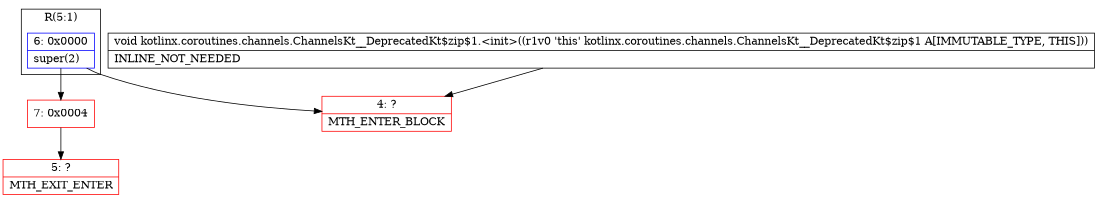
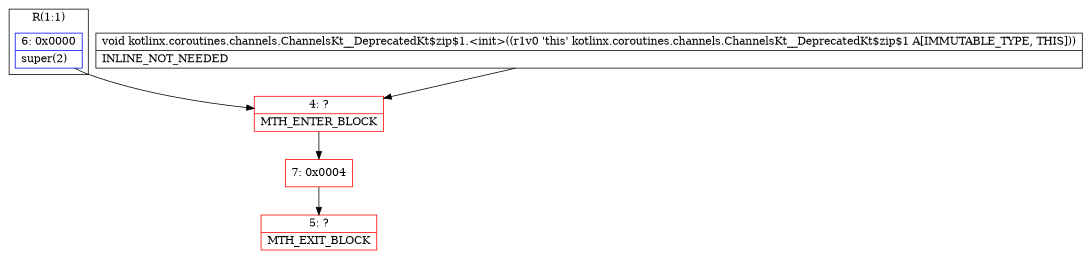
cluster "R(5:1)": label "R(5:1)" -> "R(1:1)"
edge "6: 0x0000" -> "7: 0x0004": now "4: ?" -> "7: 0x0004"
node "5: ?": text "MTH_EXIT_ENTER" -> "MTH_EXIT_BLOCK"
